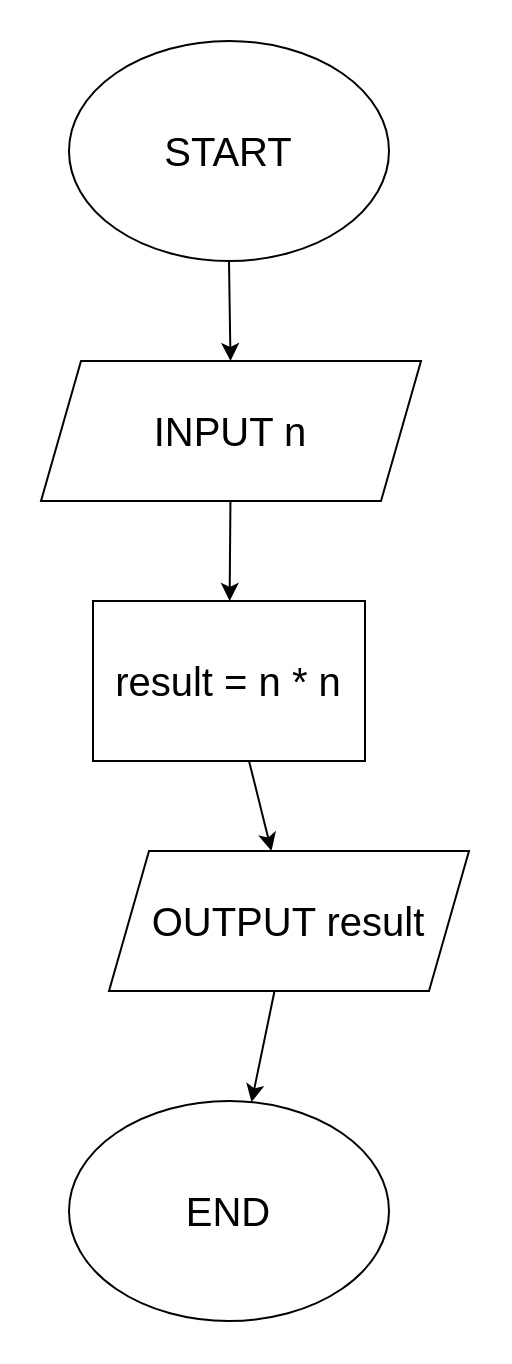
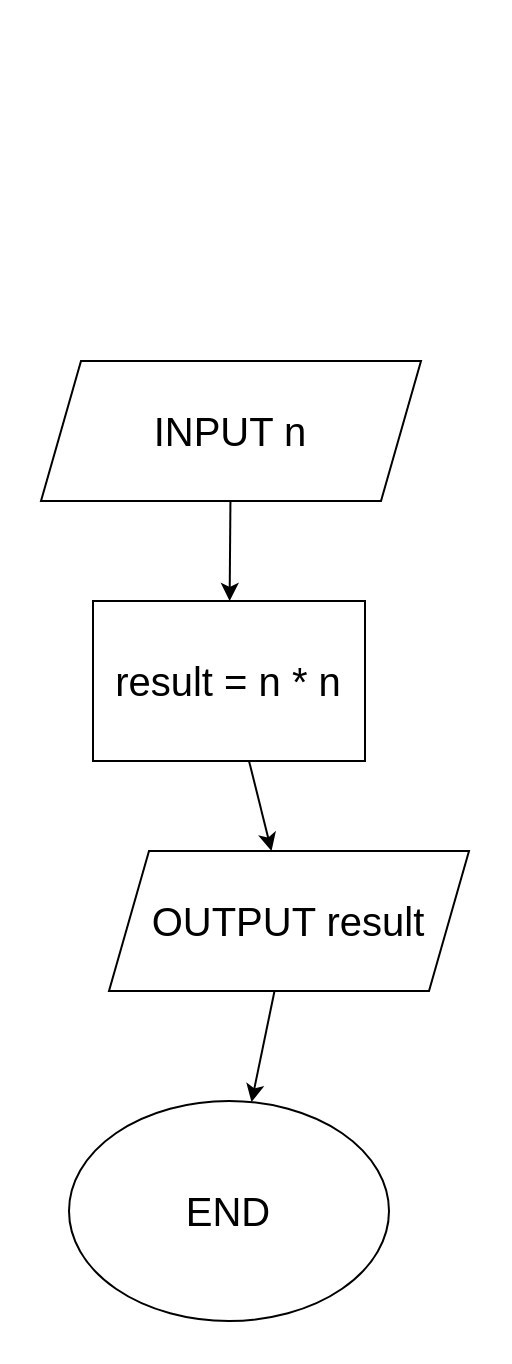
node "START": removed
edge "START" -> "INPUT n": removed
